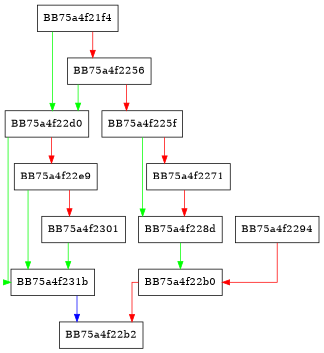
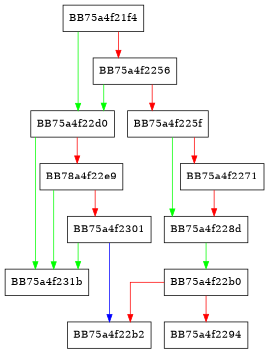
node "BB75a4f22e9": label "BB75a4f22e9" -> "BB78a4f22e9"
edge "BB75a4f2294" -> "BB75a4f22b0": reversed
edge "BB75a4f231b" -> "BB75a4f22b2": now "BB75a4f2301" -> "BB75a4f22b2"
